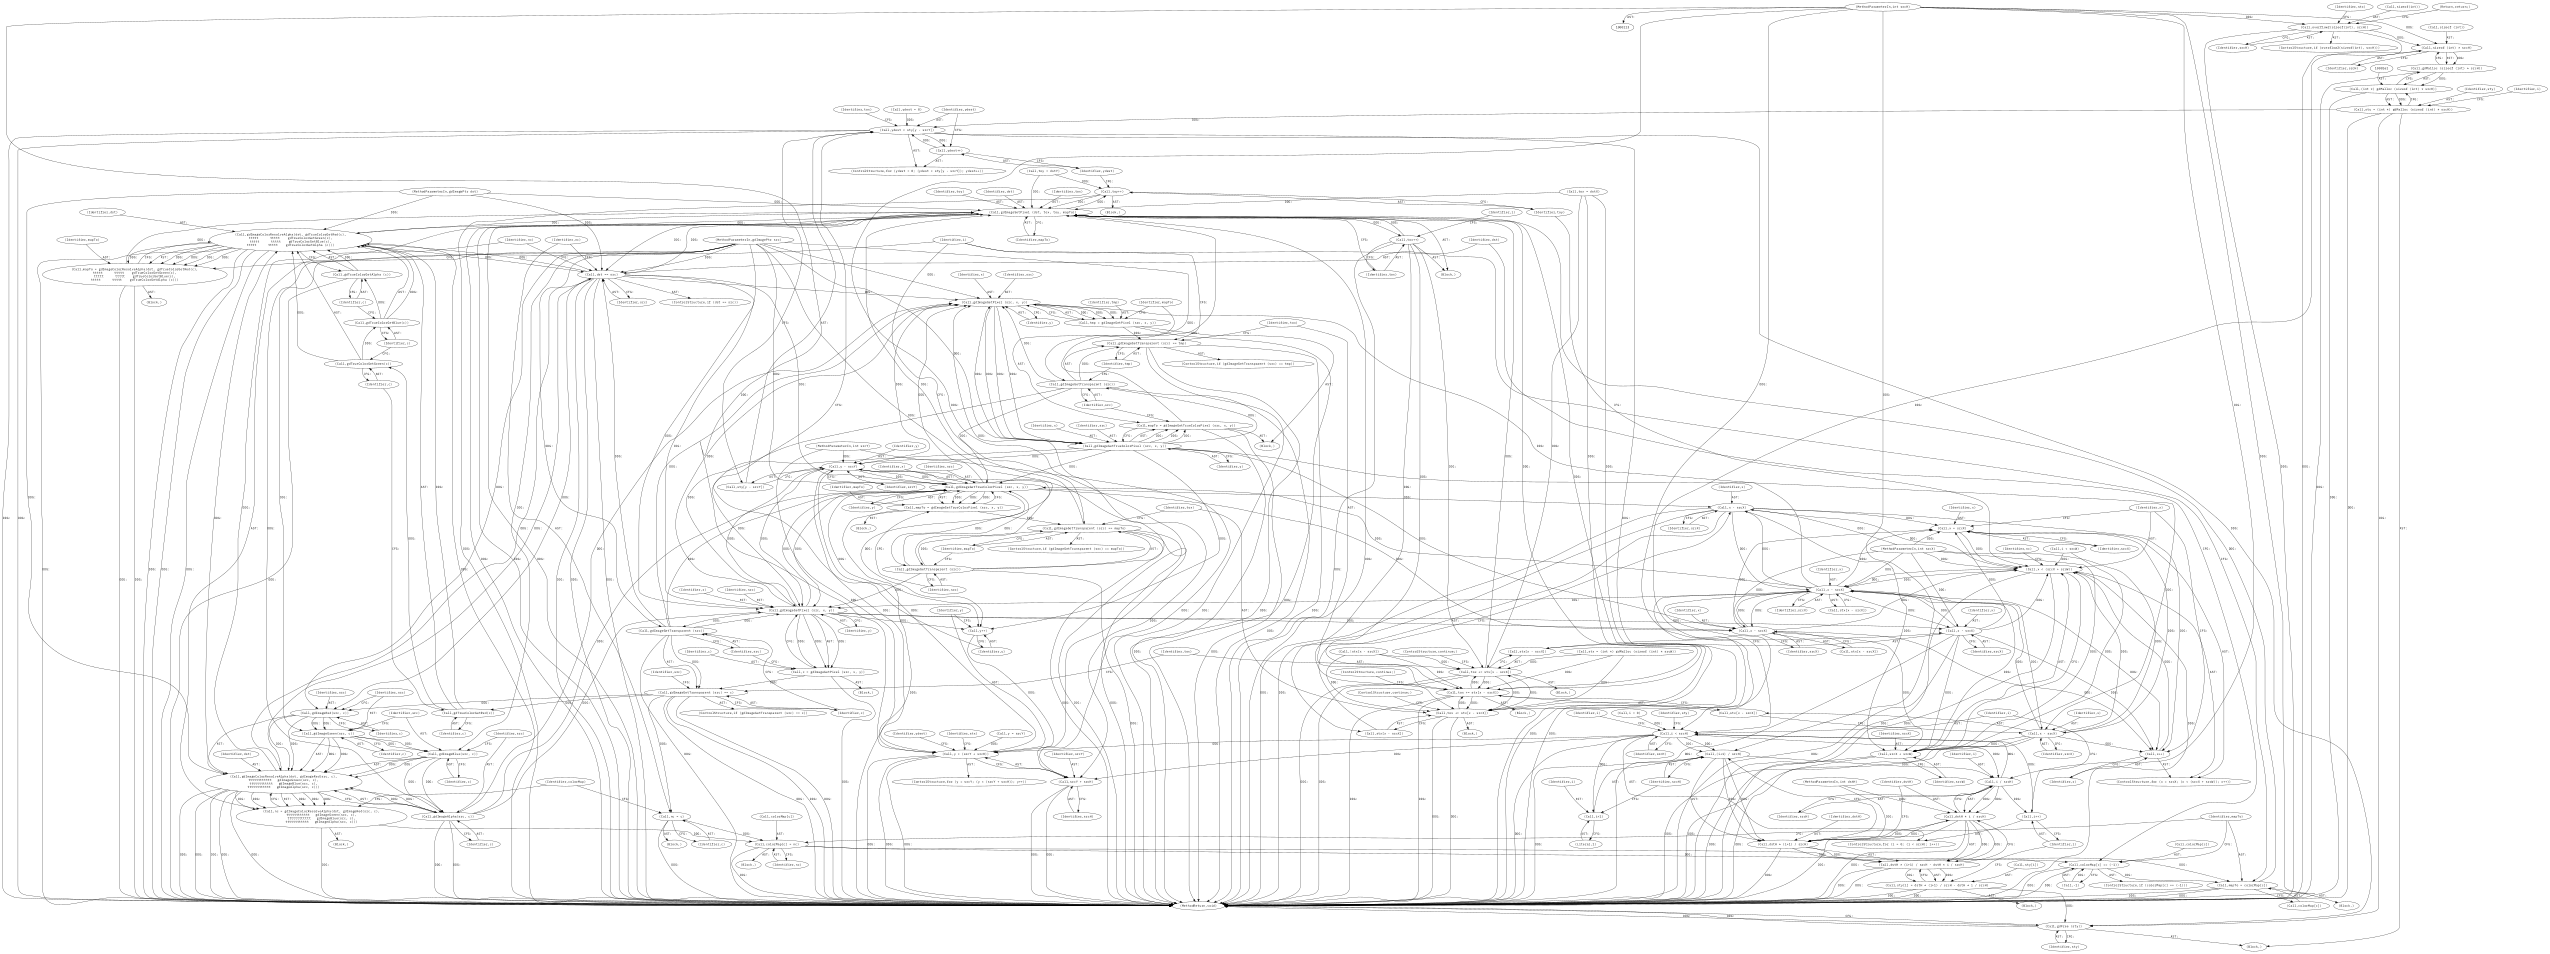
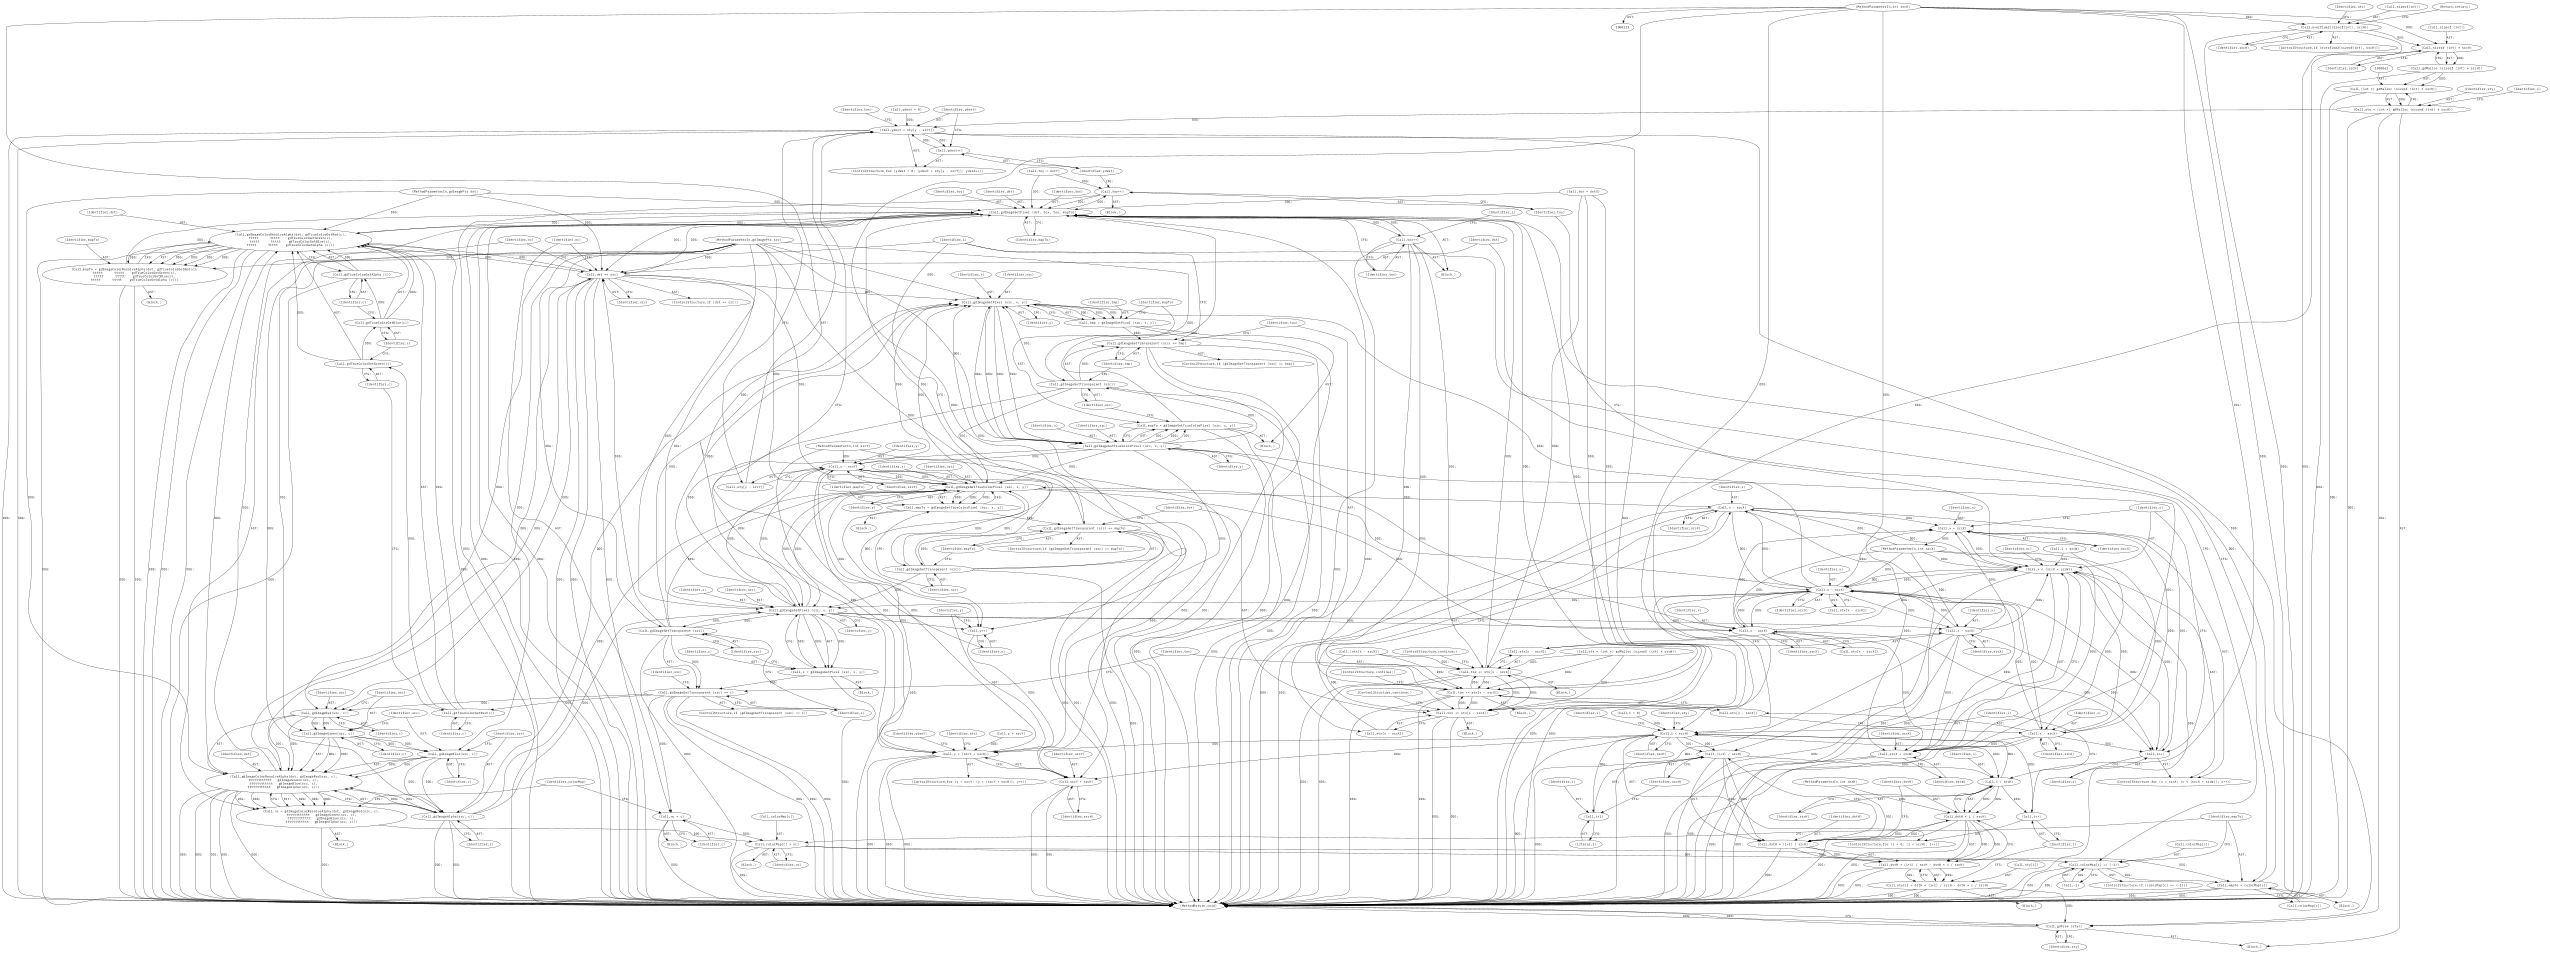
edge "(Call,(int *) gdMalloc (sizeof (int) * srcH))" -> "(Call,gdMalloc (sizeof (int) * srcH))": removed, label "CFG:"
edge "(MethodParameterIn,int srcX)" -> "(Call,x = srcX)": reversed
